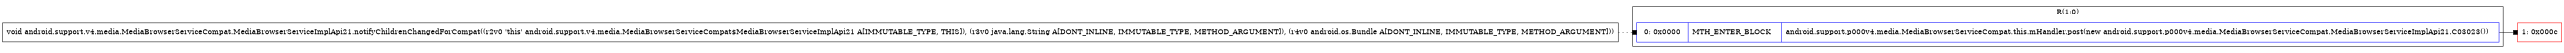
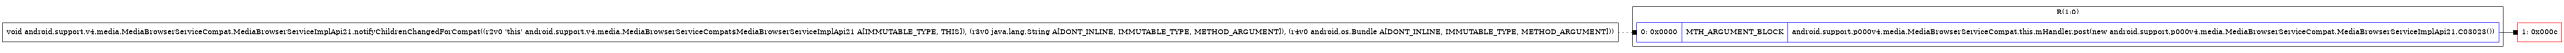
node "0: 0x0000": text "MTH_ENTER_BLOCK" -> "MTH_ARGUMENT_BLOCK"
